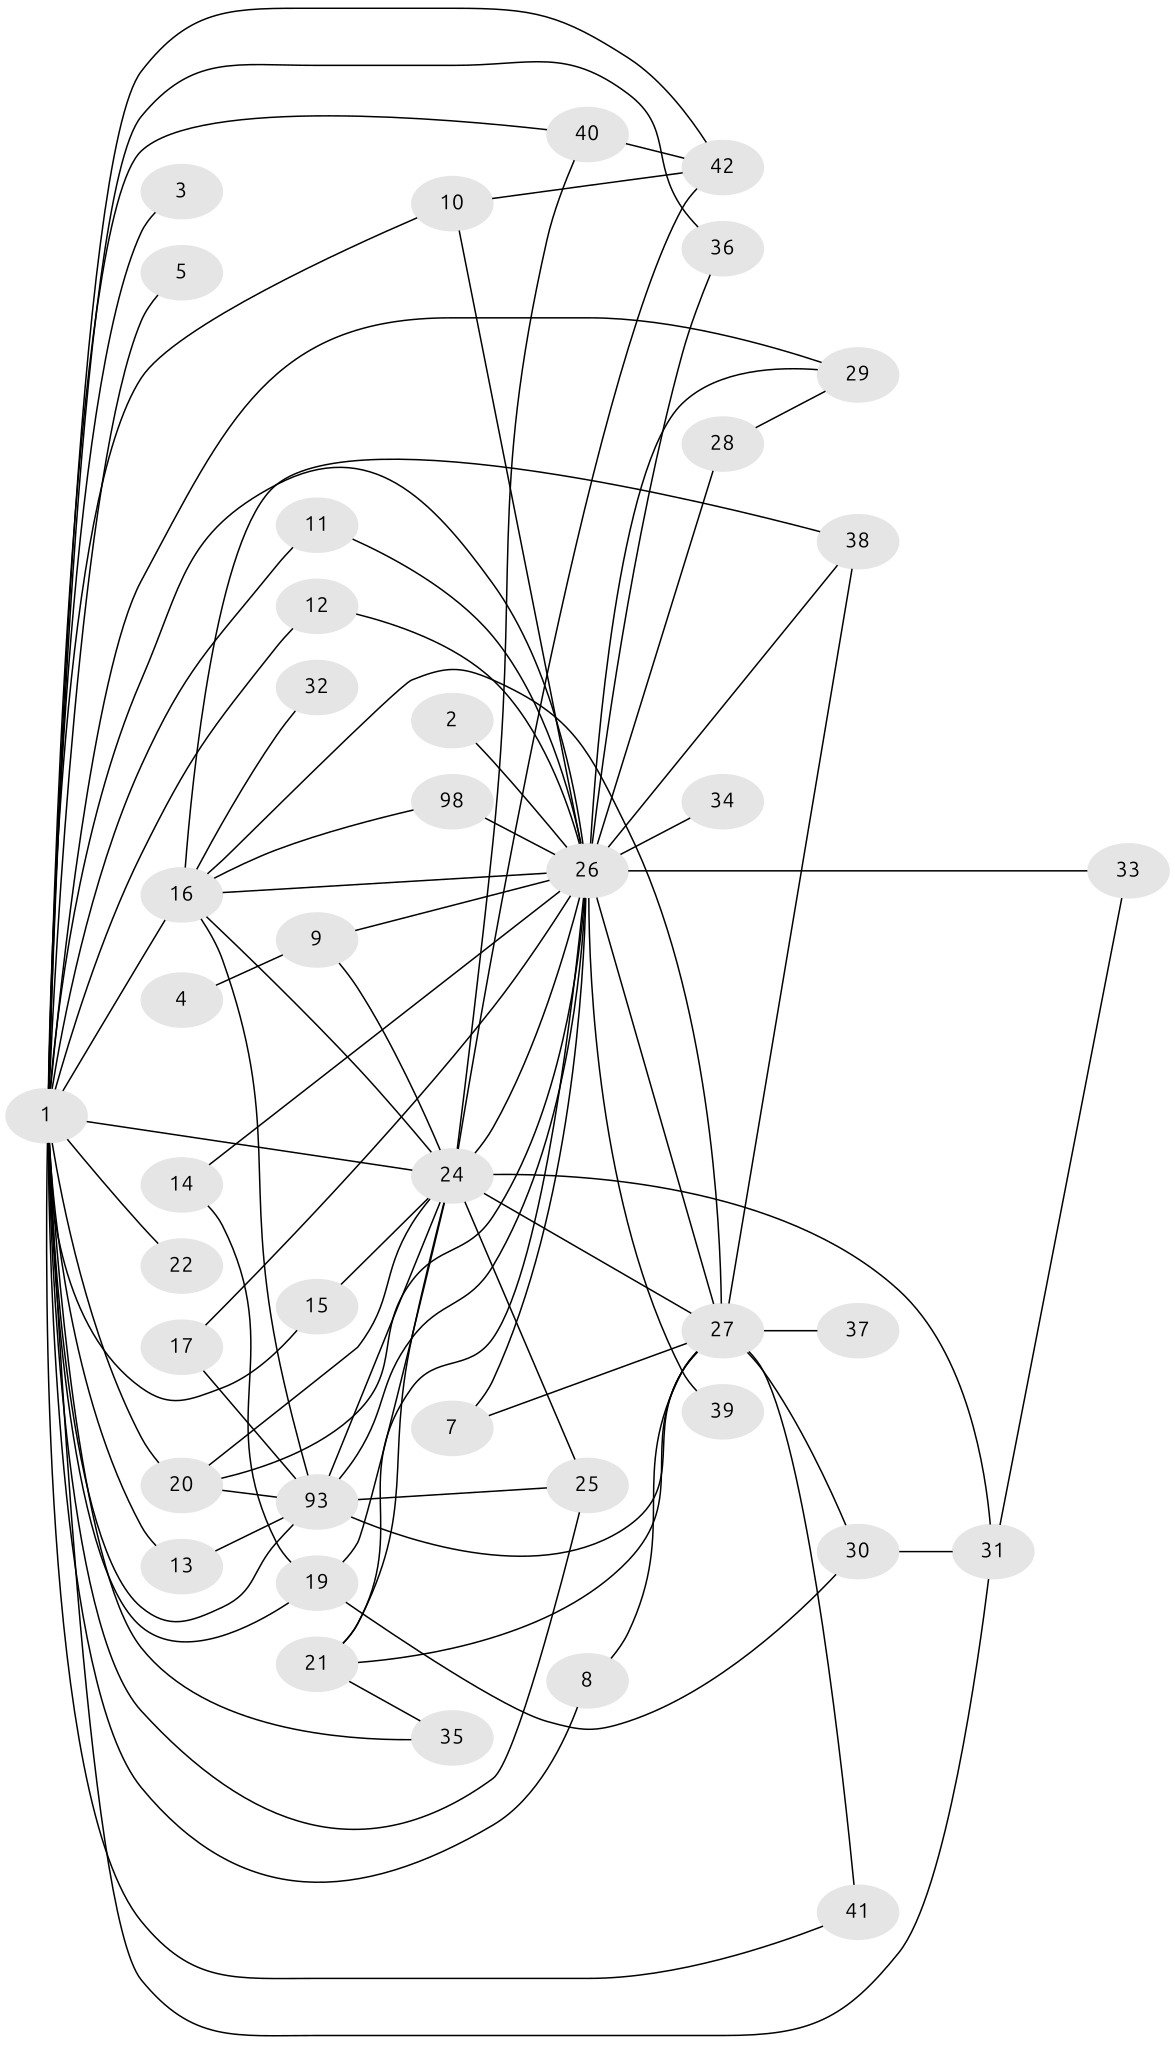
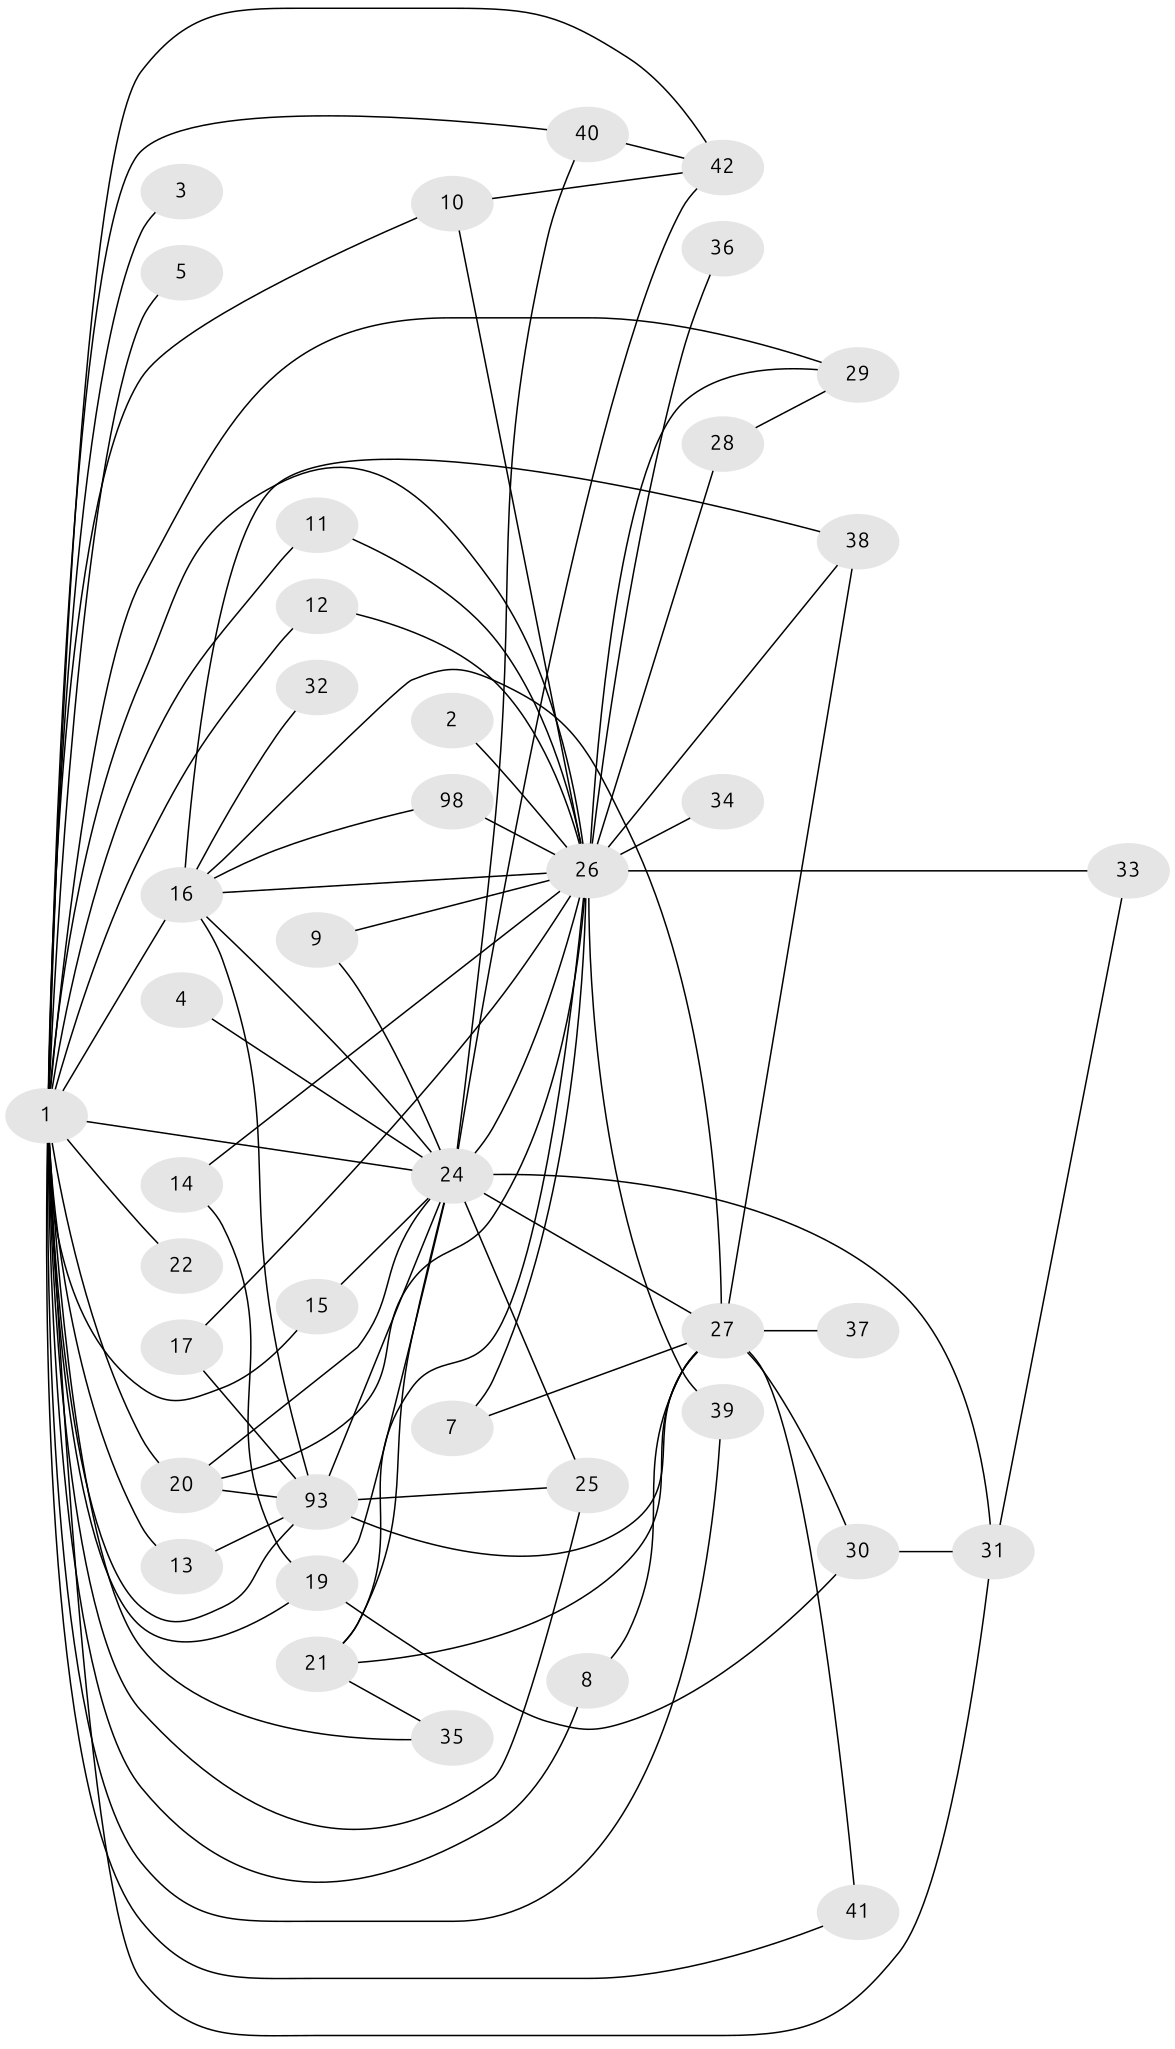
edge "36" -- "1": now "39" -- "1"
edge "9" -- "4": now "24" -- "4"
edge "26" -- "27": removed
edge "26" -- "93": removed
